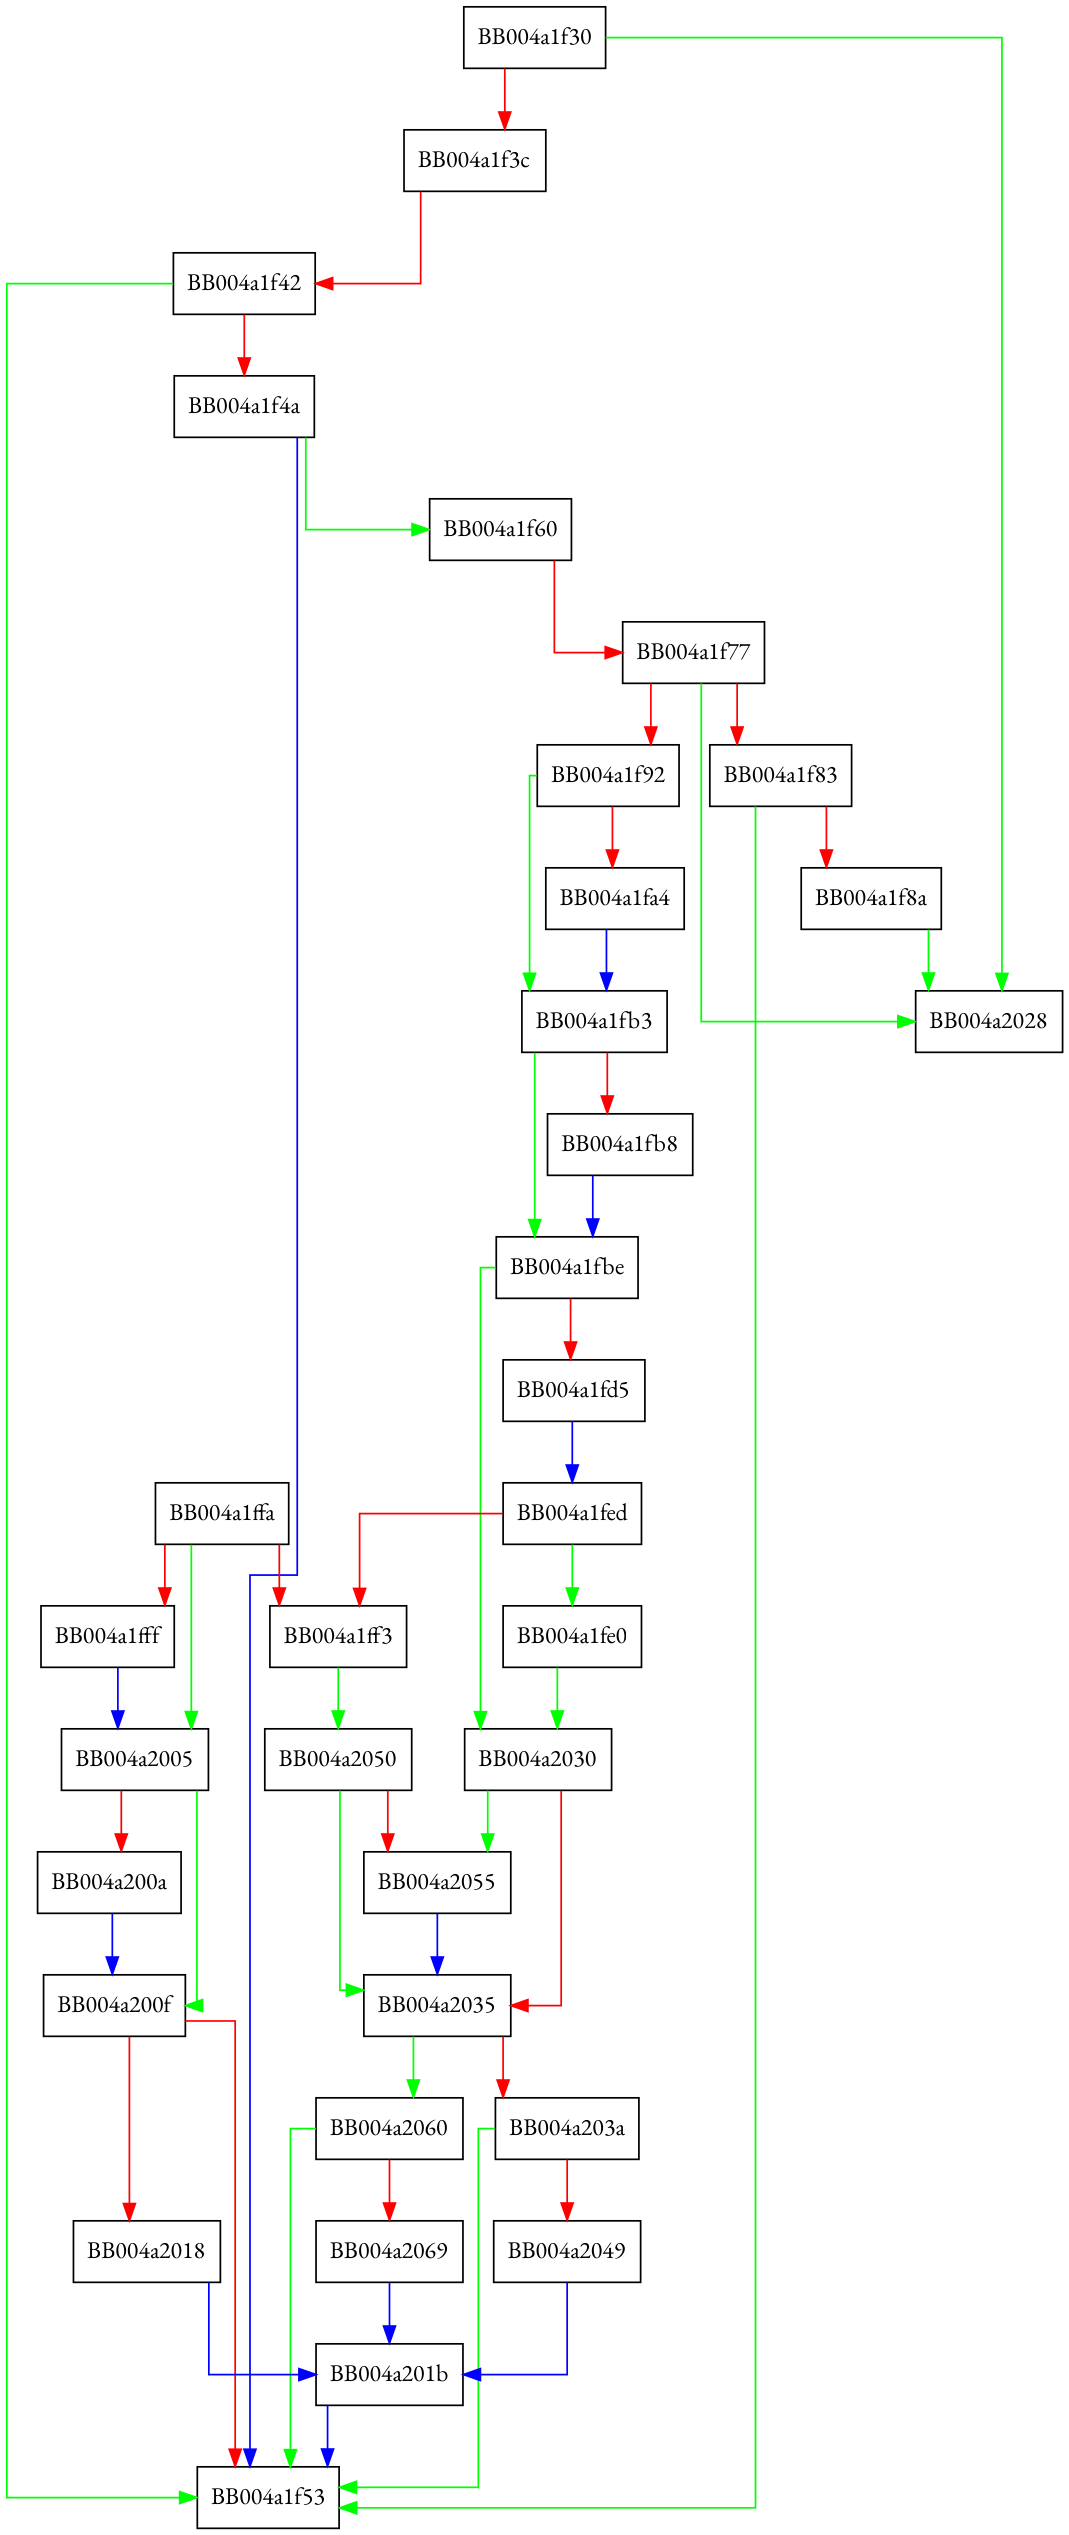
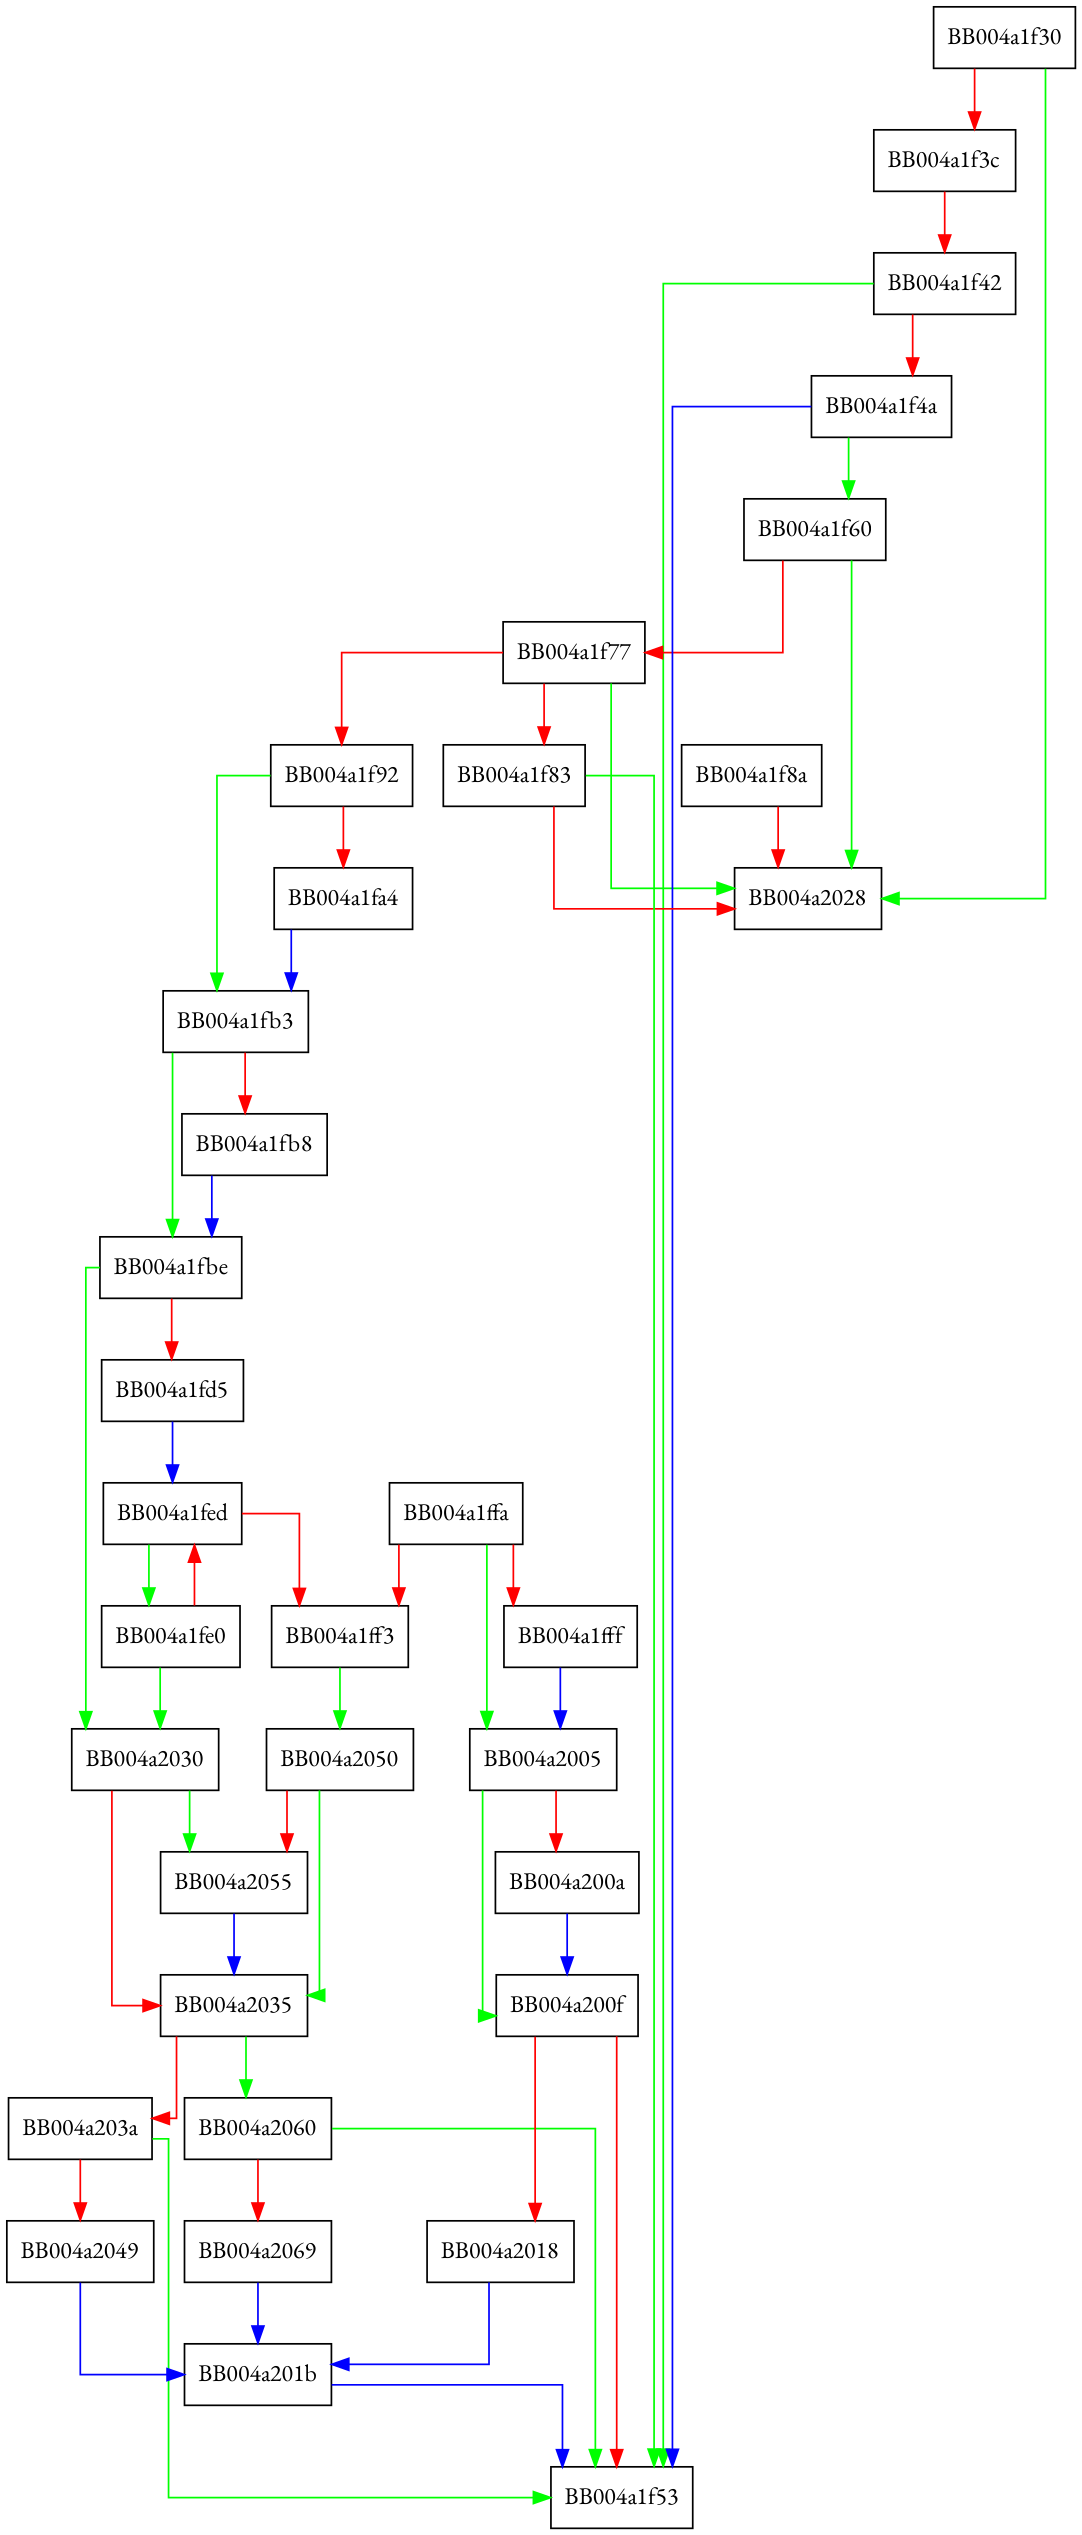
edge "BB004a1f60" -> "BB004a2028": added
edge "BB004a1f83" -> "BB004a1f8a": now "BB004a1f83" -> "BB004a2028"
edge "BB004a1f8a" -> "BB004a2028": color green -> red
edge "BB004a1fe0" -> "BB004a1fed": added
